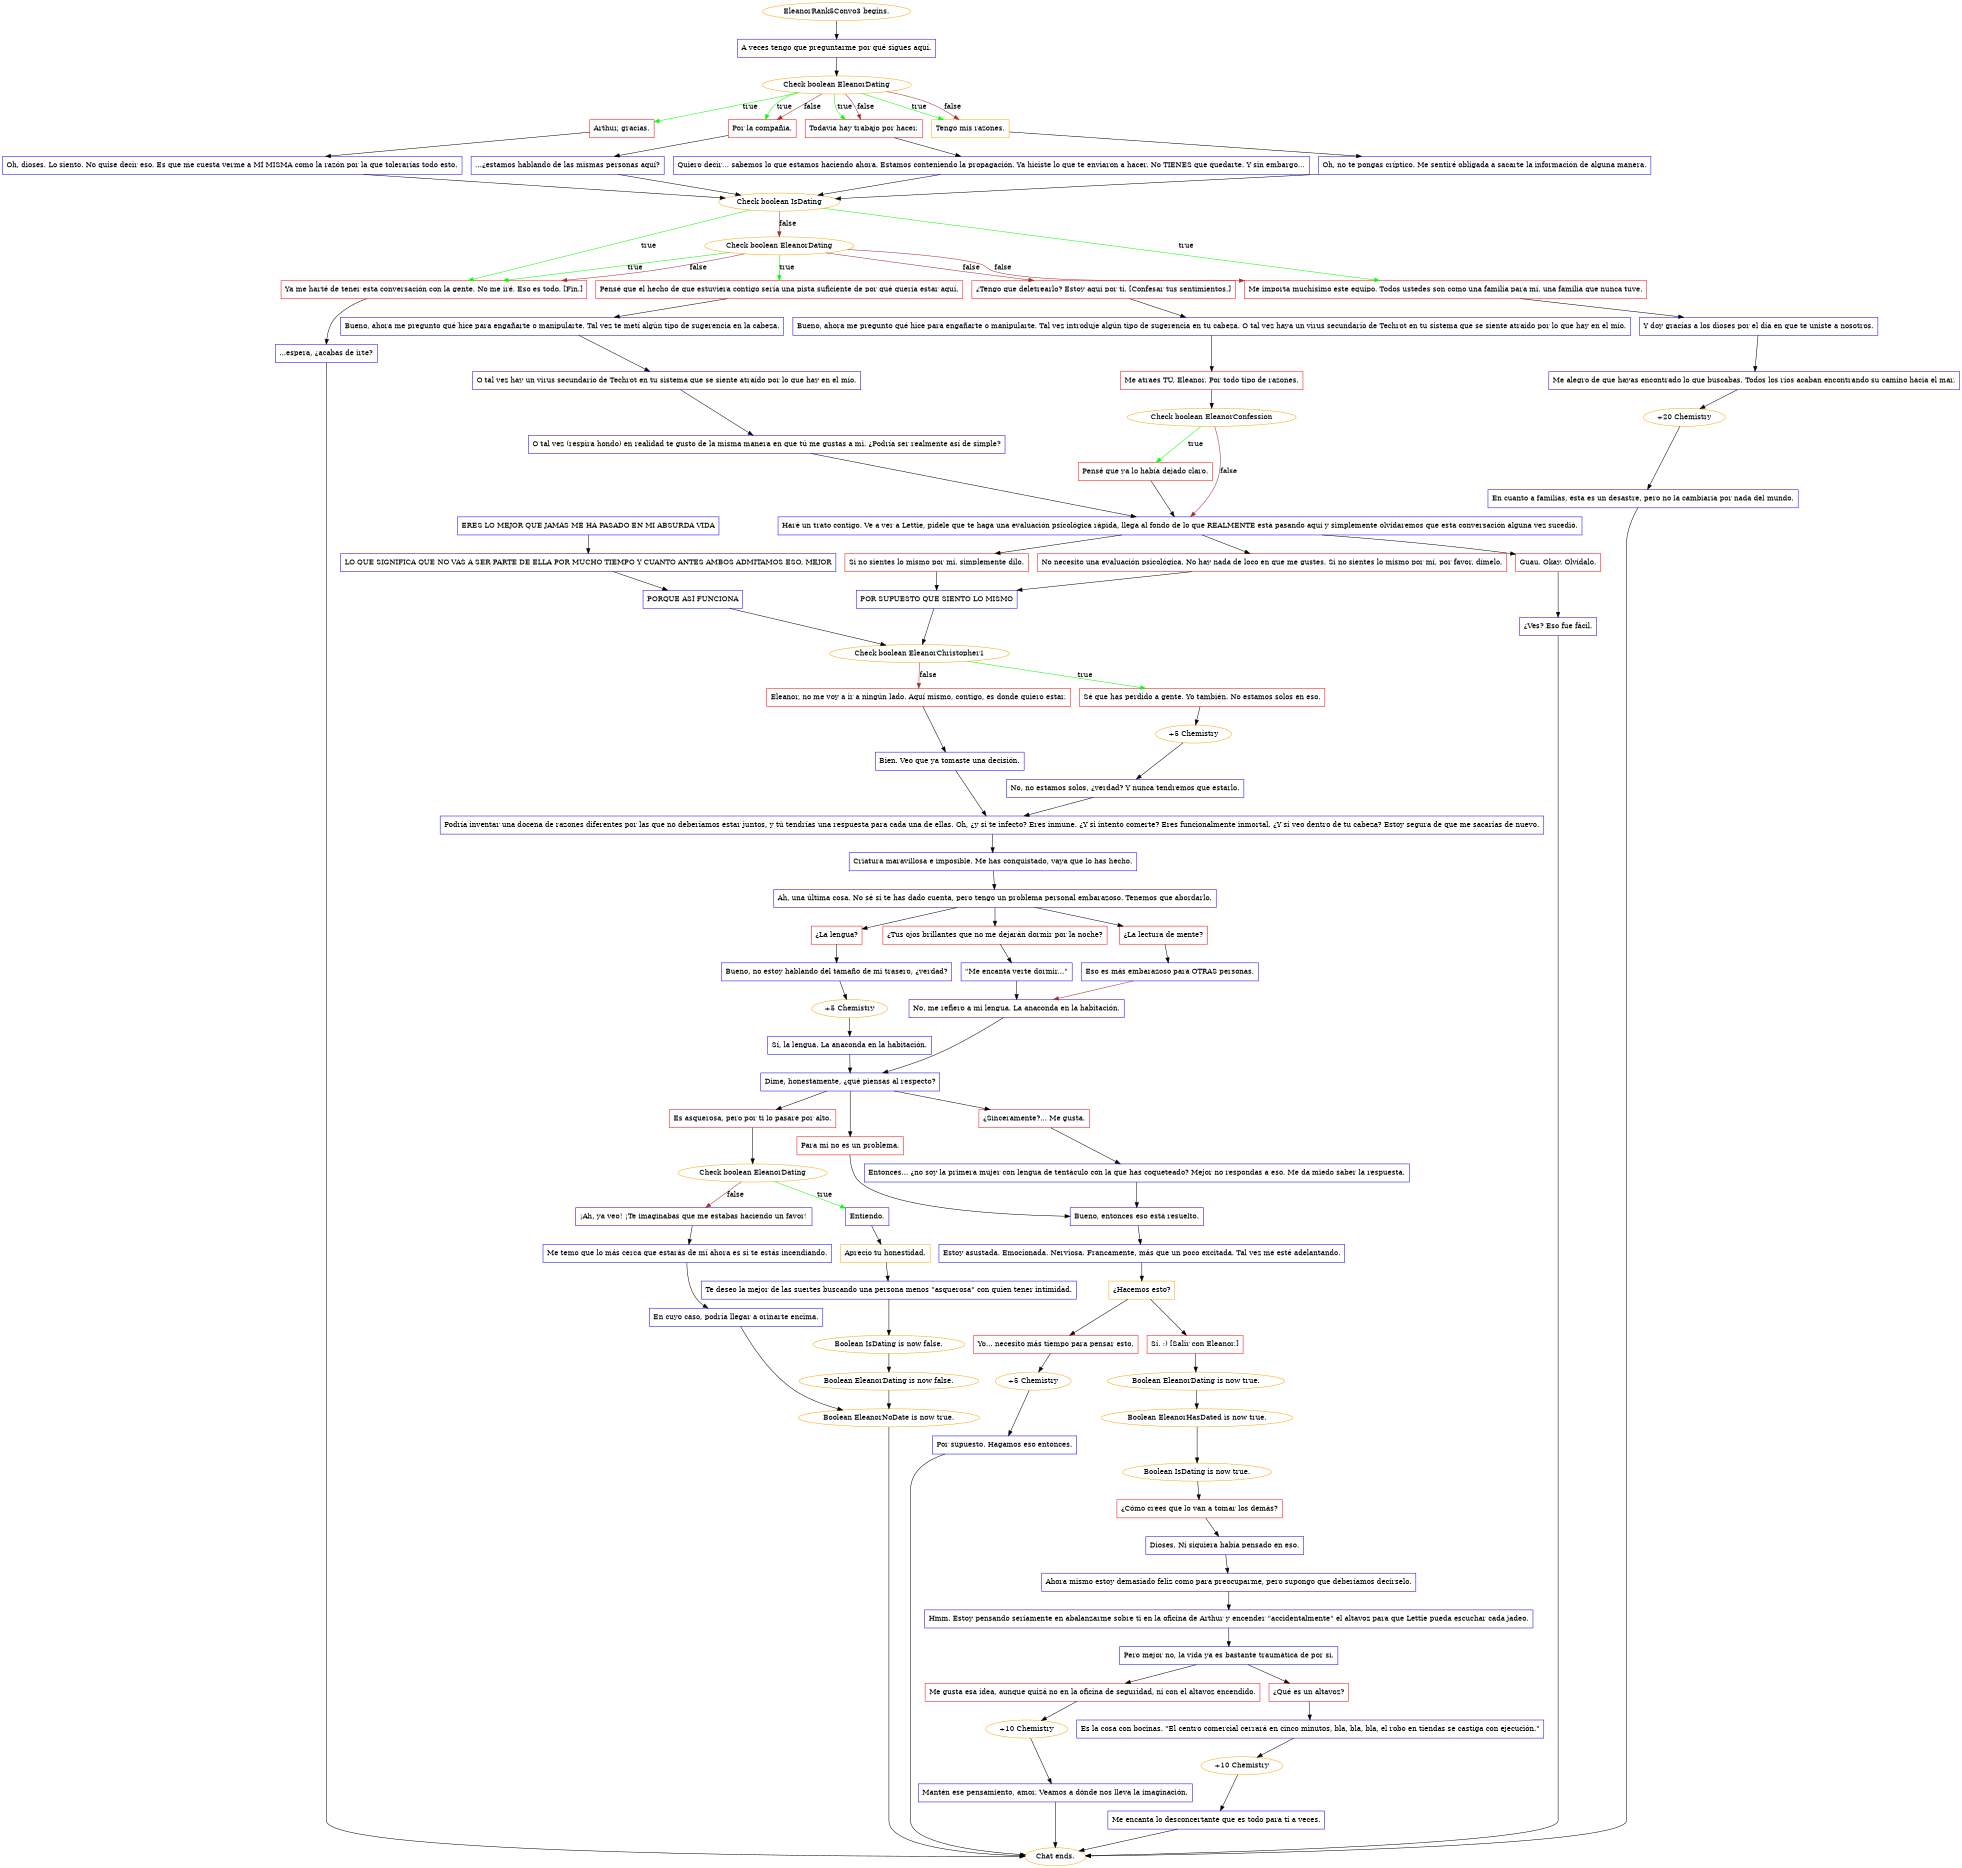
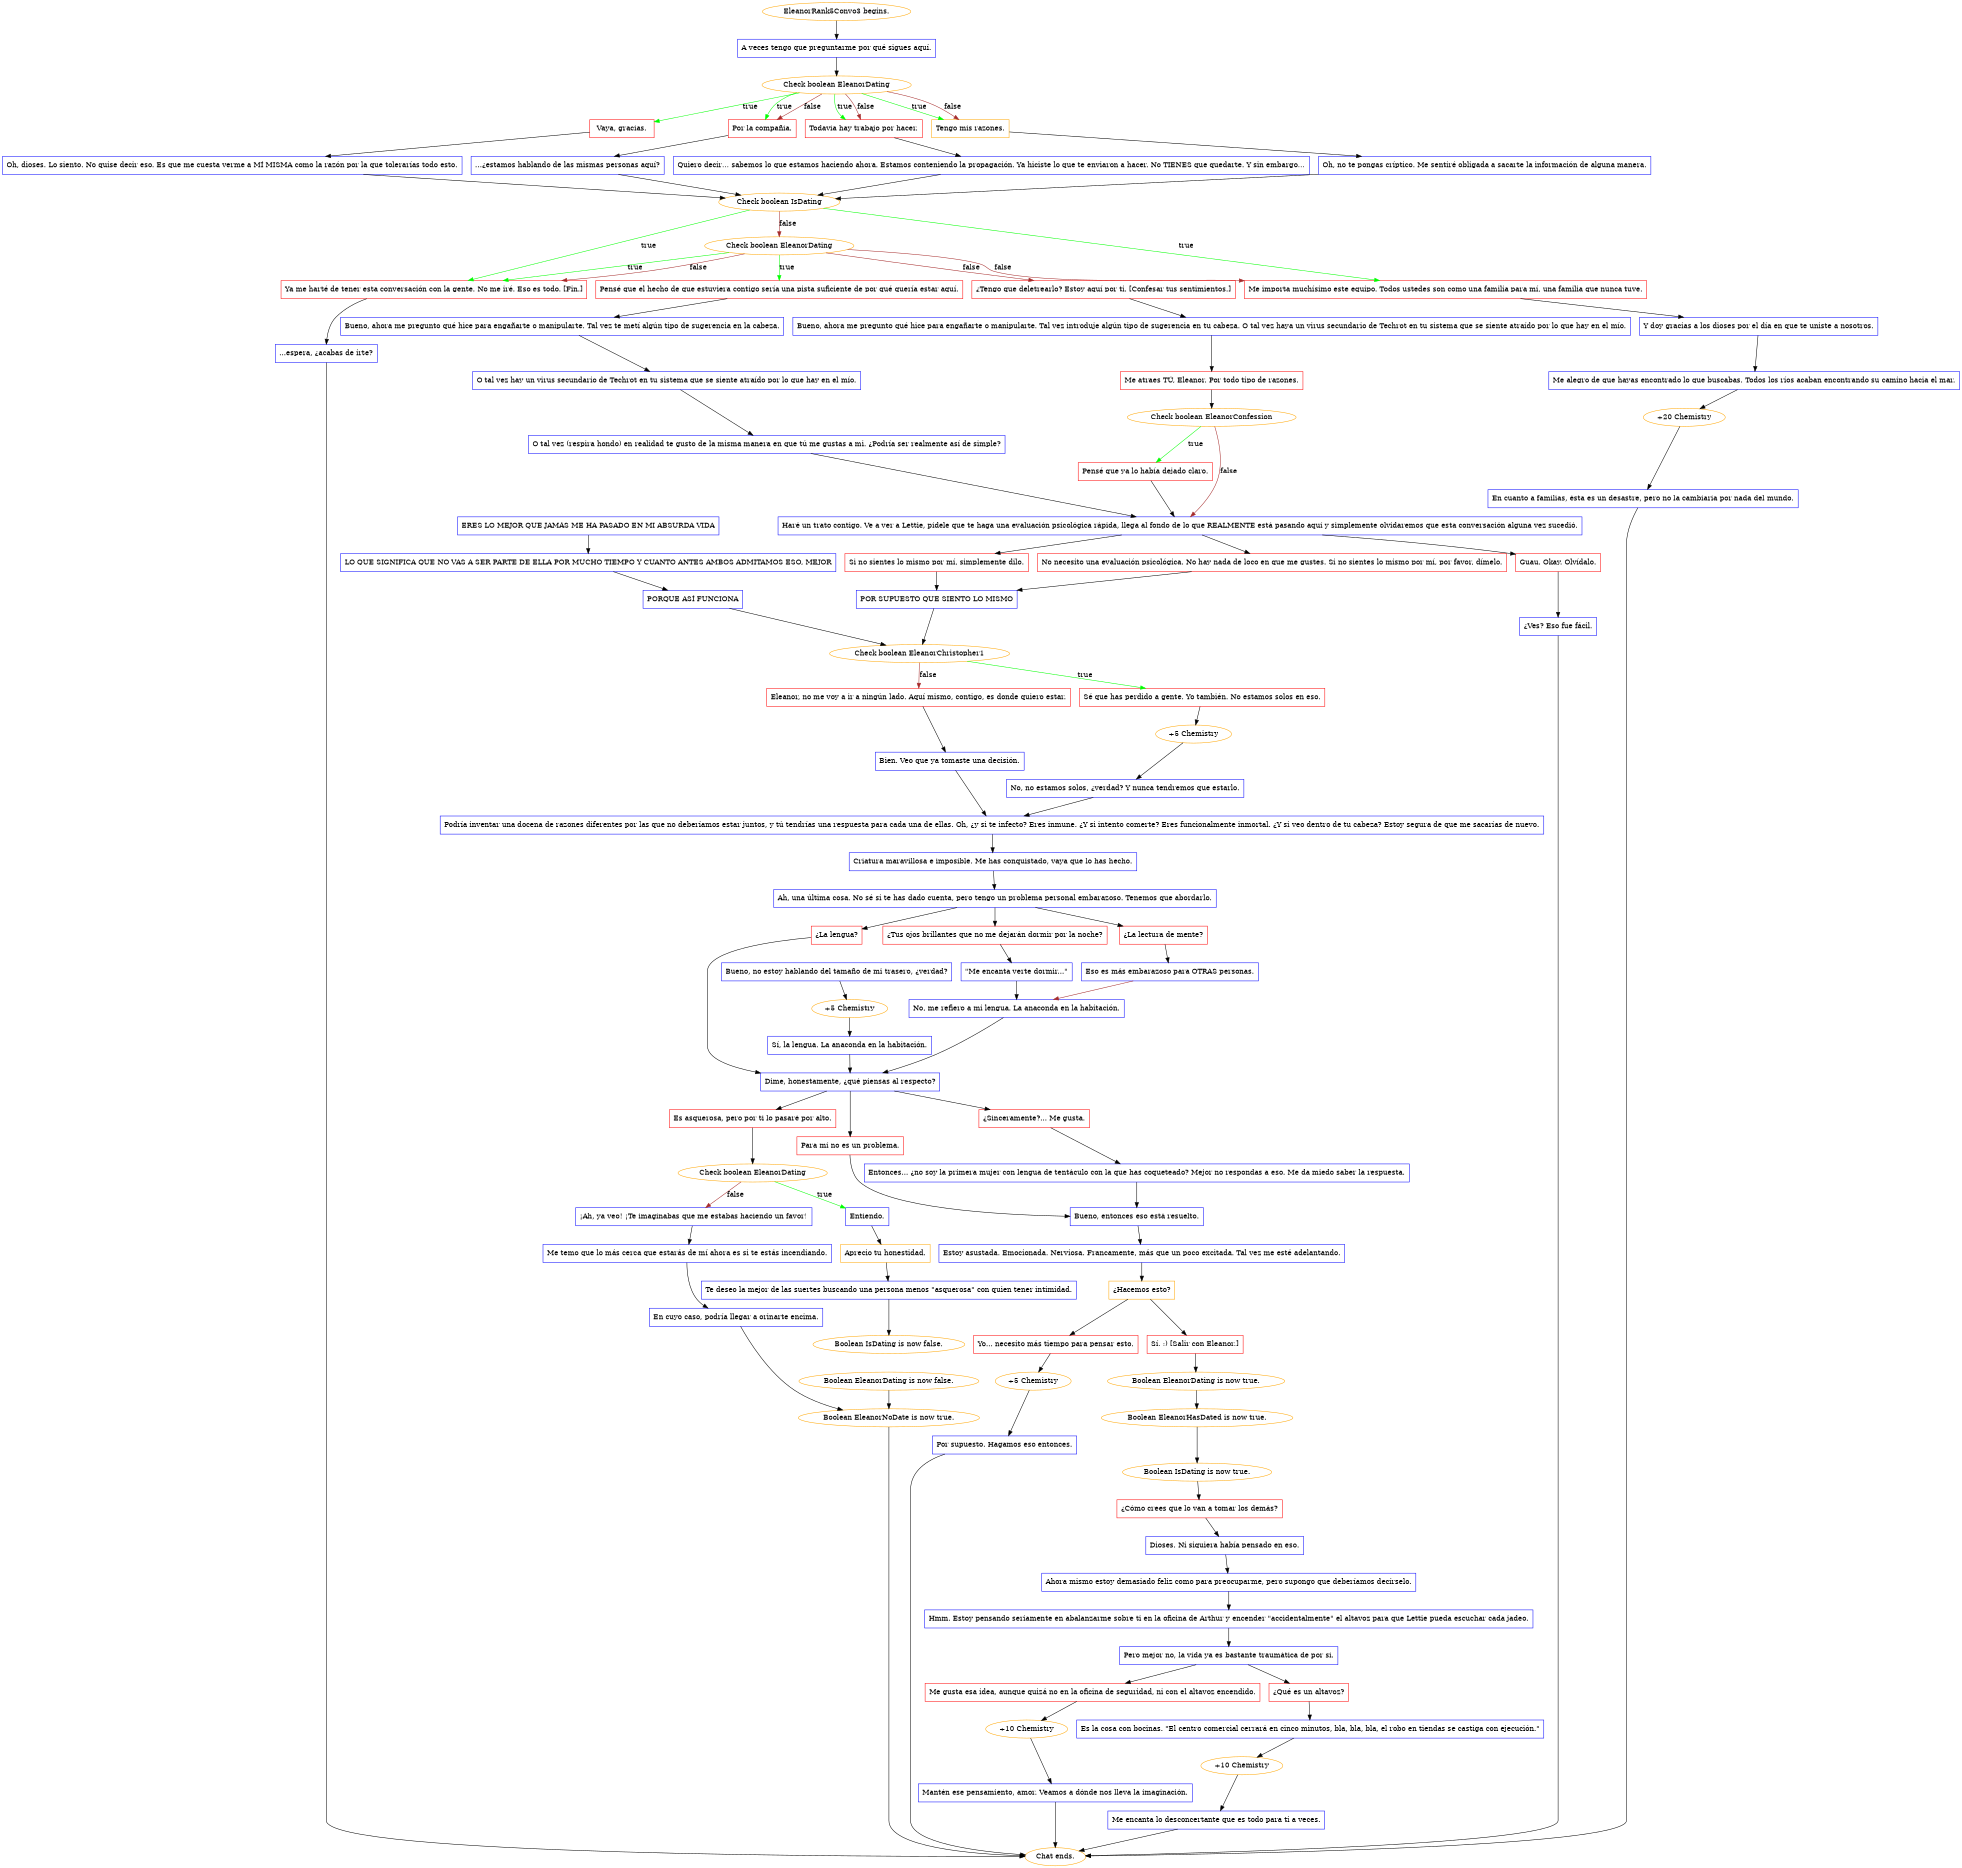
node "Arthur, gracias.": label "Arthur, gracias." -> "Vaya, gracias."
edge "¿La lengua?" -> "Bueno, no estoy hablando del tamaño de mi trasero, ¿verdad?": now "¿La lengua?" -> "Dime, honestamente, ¿qué piensas al respecto?"
edge "Boolean IsDating is now false." -> "Boolean EleanorDating is now false.": removed
